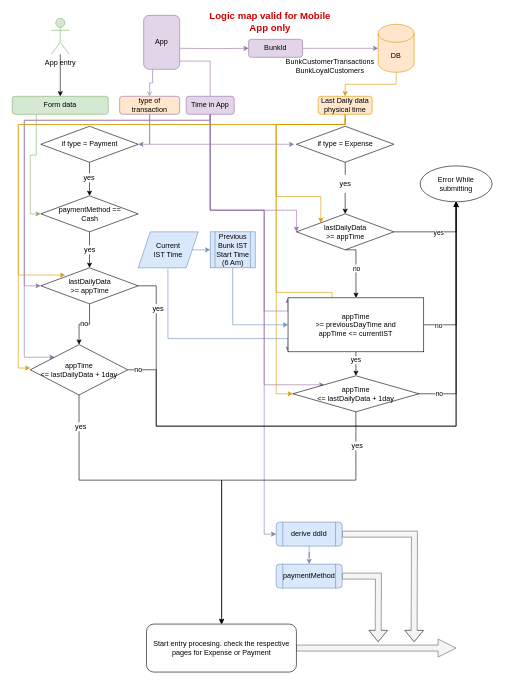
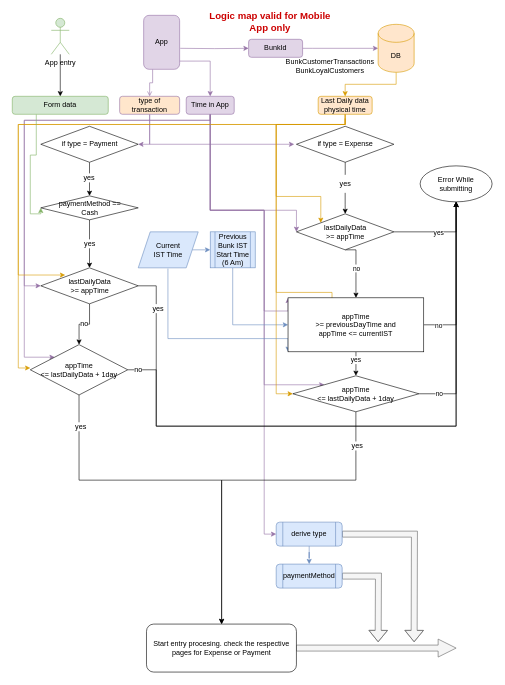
edge "App" -- "Time in App": arrowhead none -> classic
node "paymentMethod == Cash": size 98x36 -> 98x24
node "derive ddId": label "derive ddId" -> "derive type"
